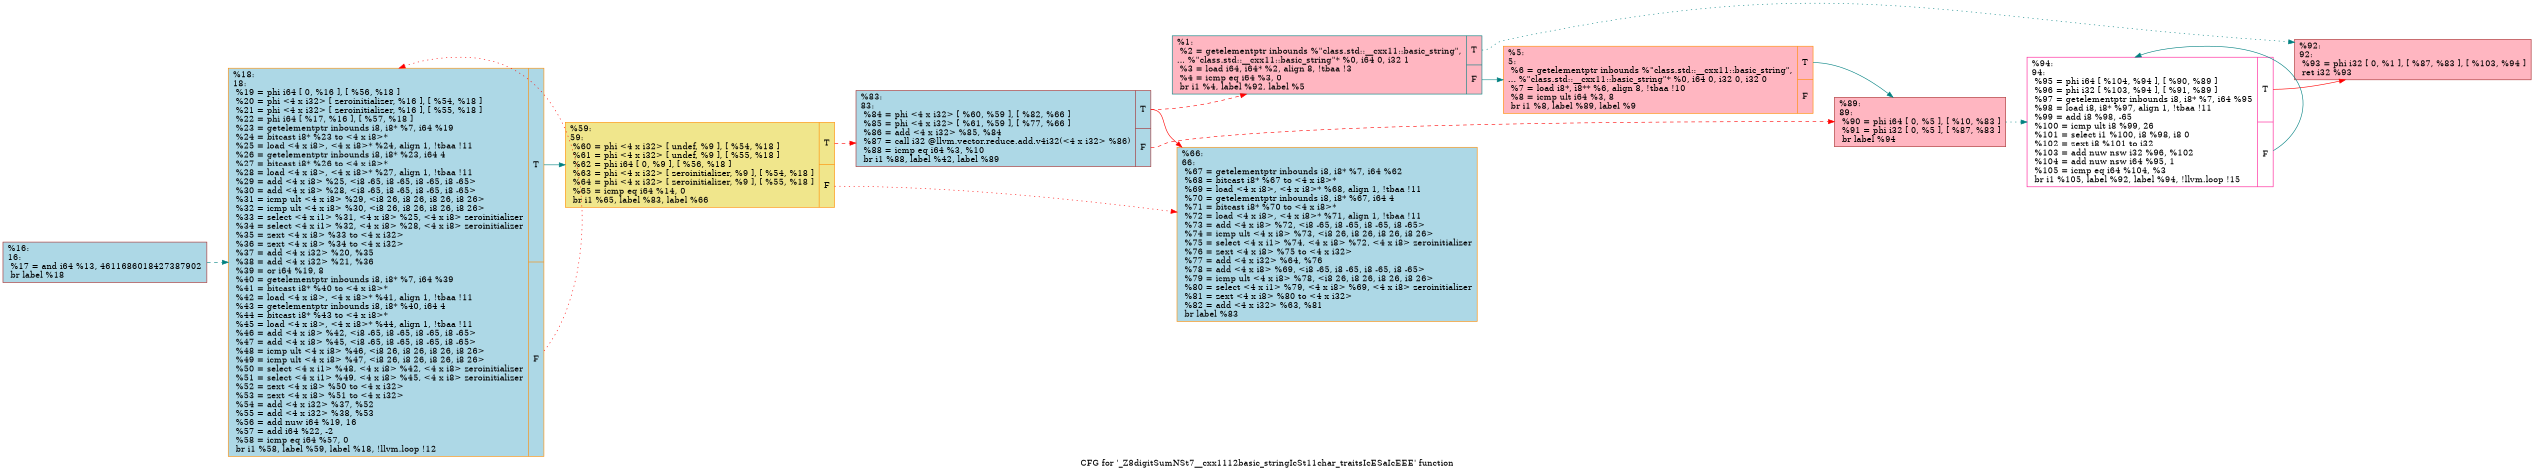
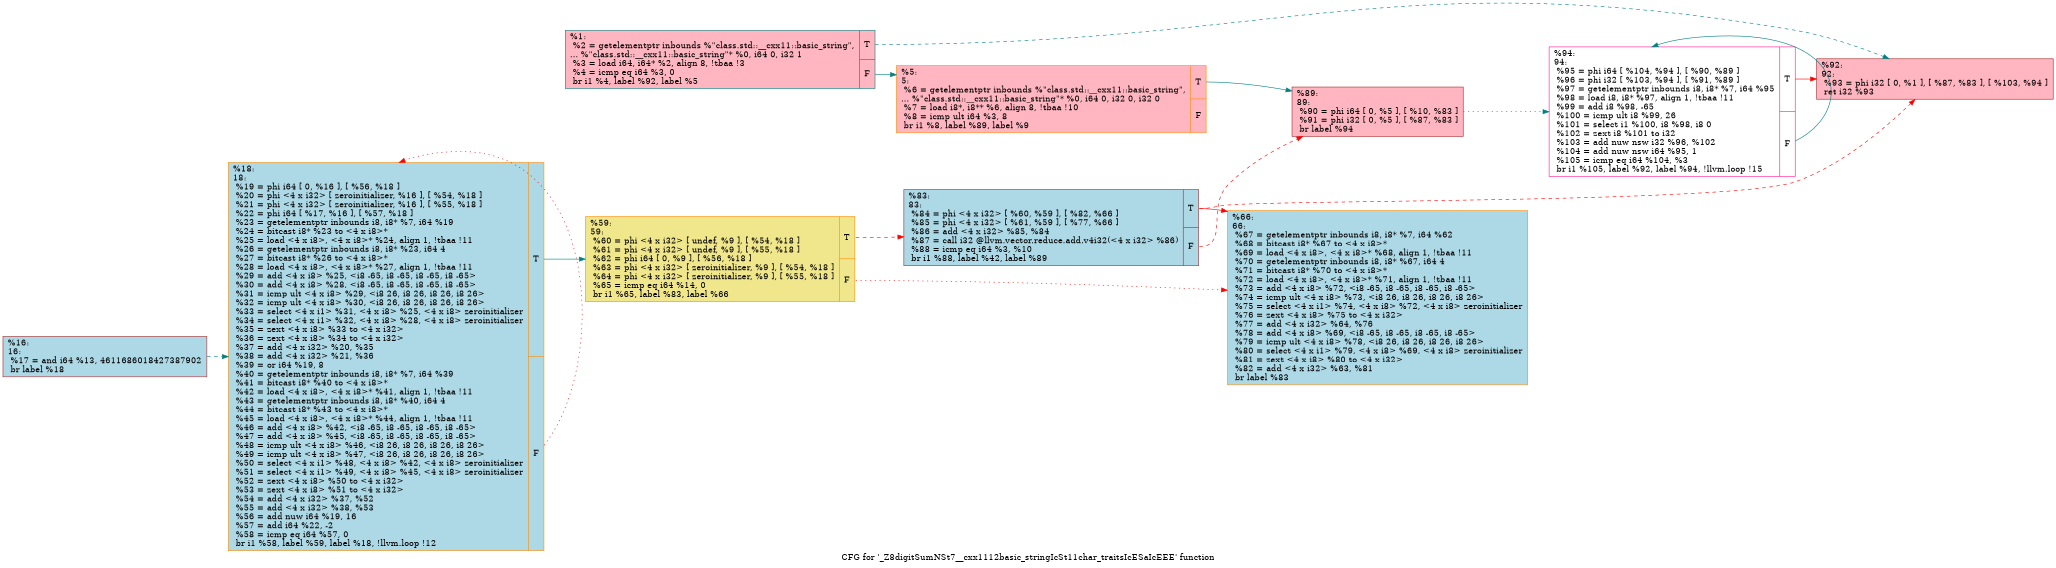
edge "%1:" -> "%92:": style dotted -> dashed
edge "%83:" -> "%1:": now "%83:" -> "%92:"
